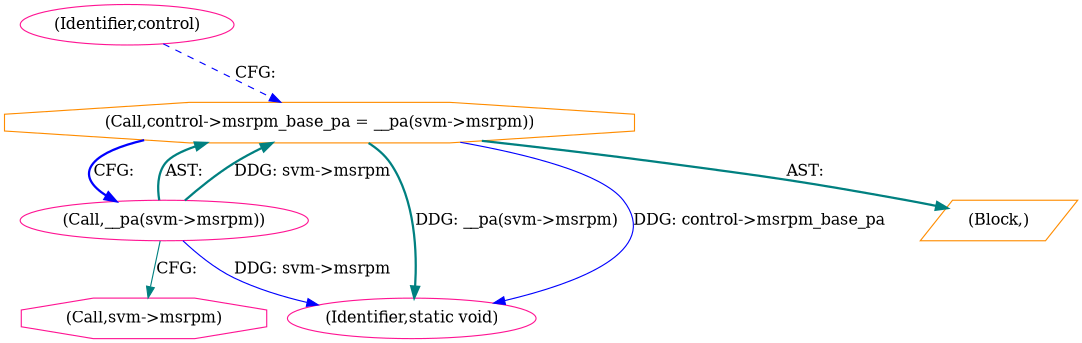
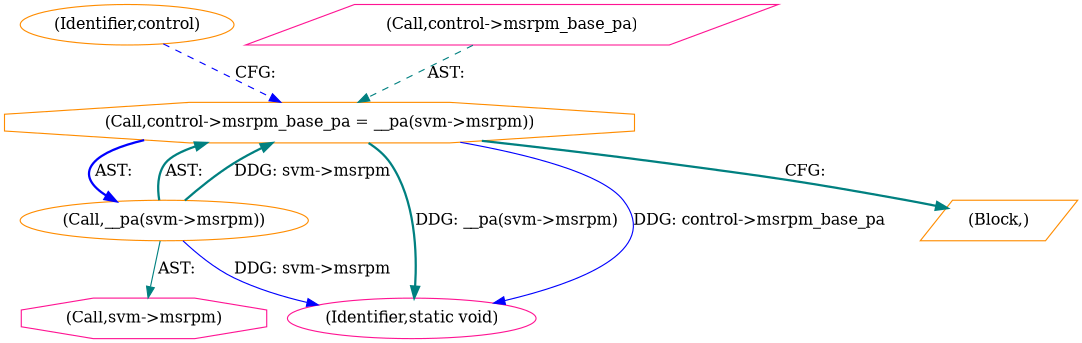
node "(Identifier,control)": color deeppink -> darkorange
node "(Call,control->msrpm_base_pa)": added
edge "(Call,control->msrpm_base_pa = __pa(svm->msrpm))" -> "(Call,__pa(svm->msrpm))": label "CFG: " -> "AST: "
edge "(Call,control->msrpm_base_pa = __pa(svm->msrpm))" -> "(Block,)": label "AST: " -> "CFG: "
node "(Call,__pa(svm->msrpm))": color deeppink -> darkorange
edge "(Call,__pa(svm->msrpm))" -> "(Call,svm->msrpm)": label "CFG: " -> "AST: "
